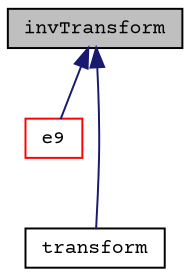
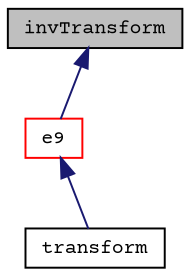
edge "transform" -> "invTransform": now "transform" -> "e9"
